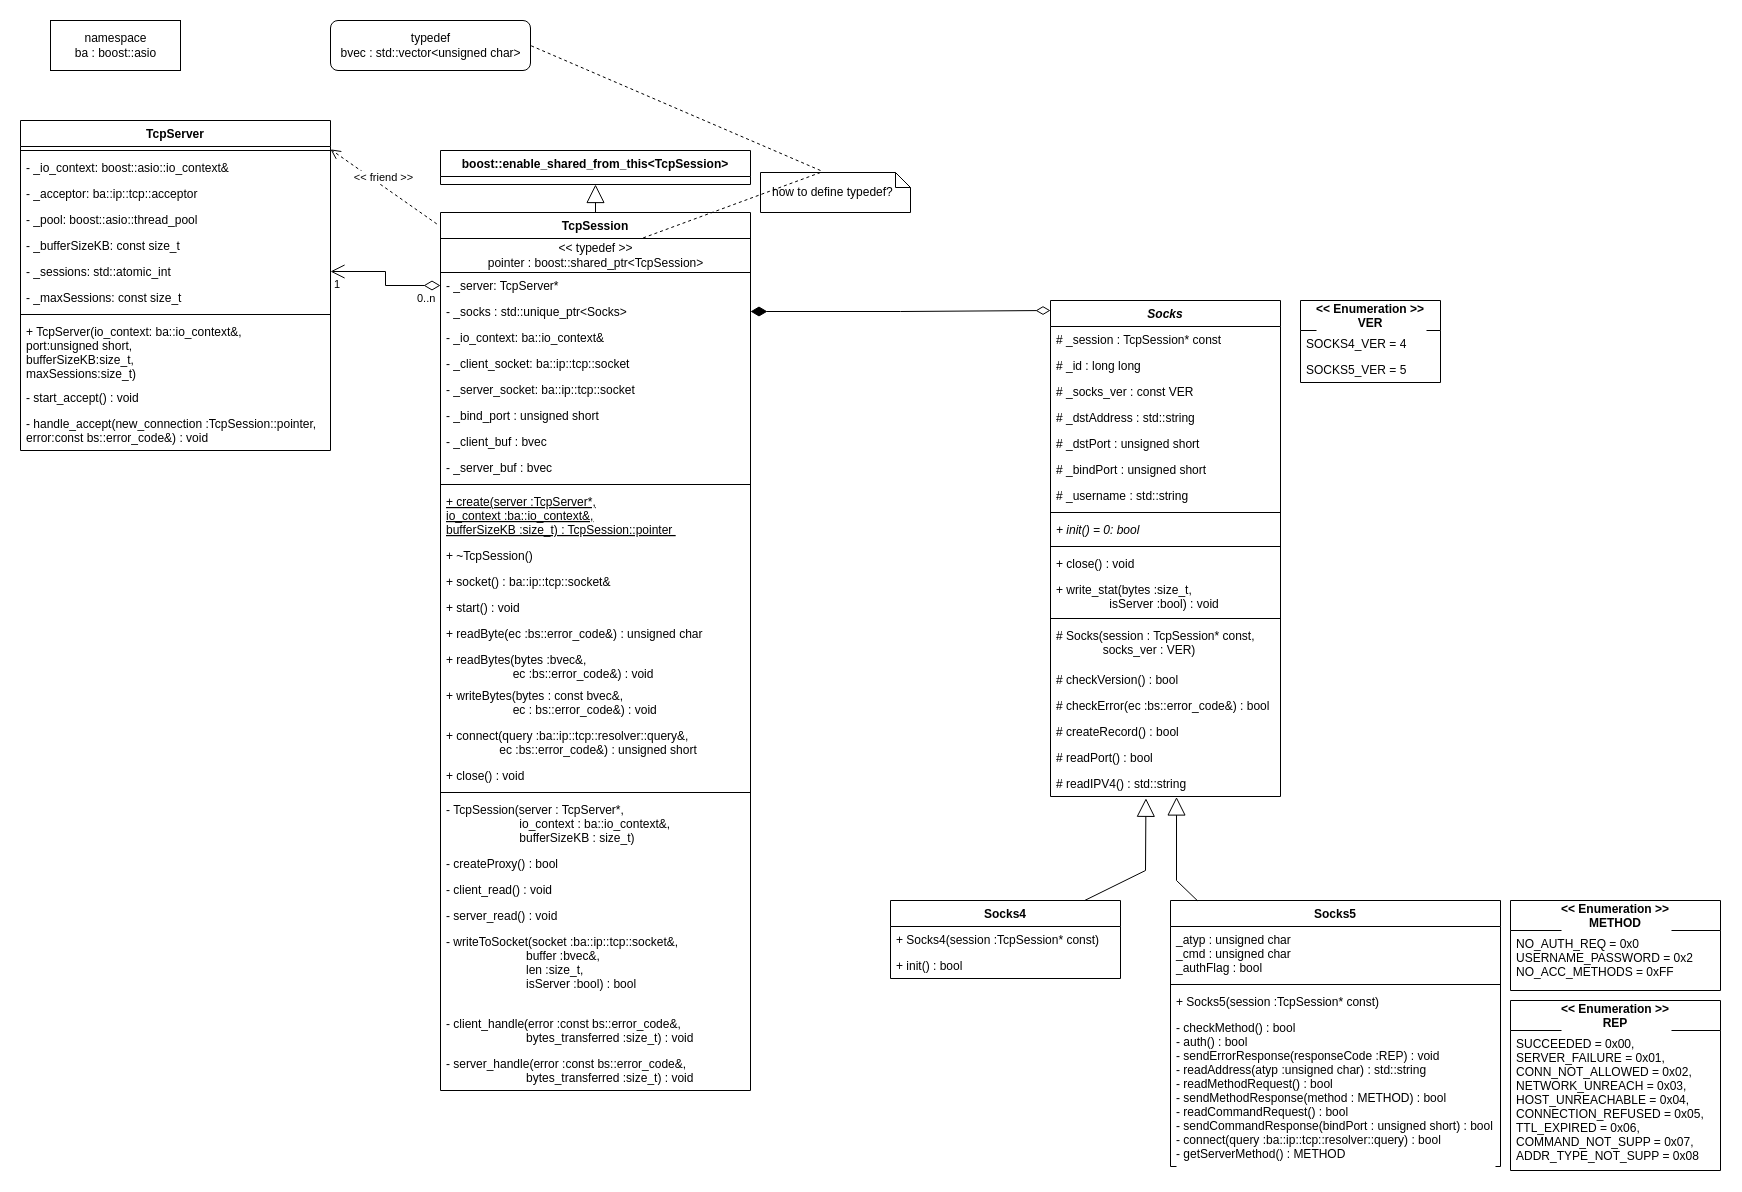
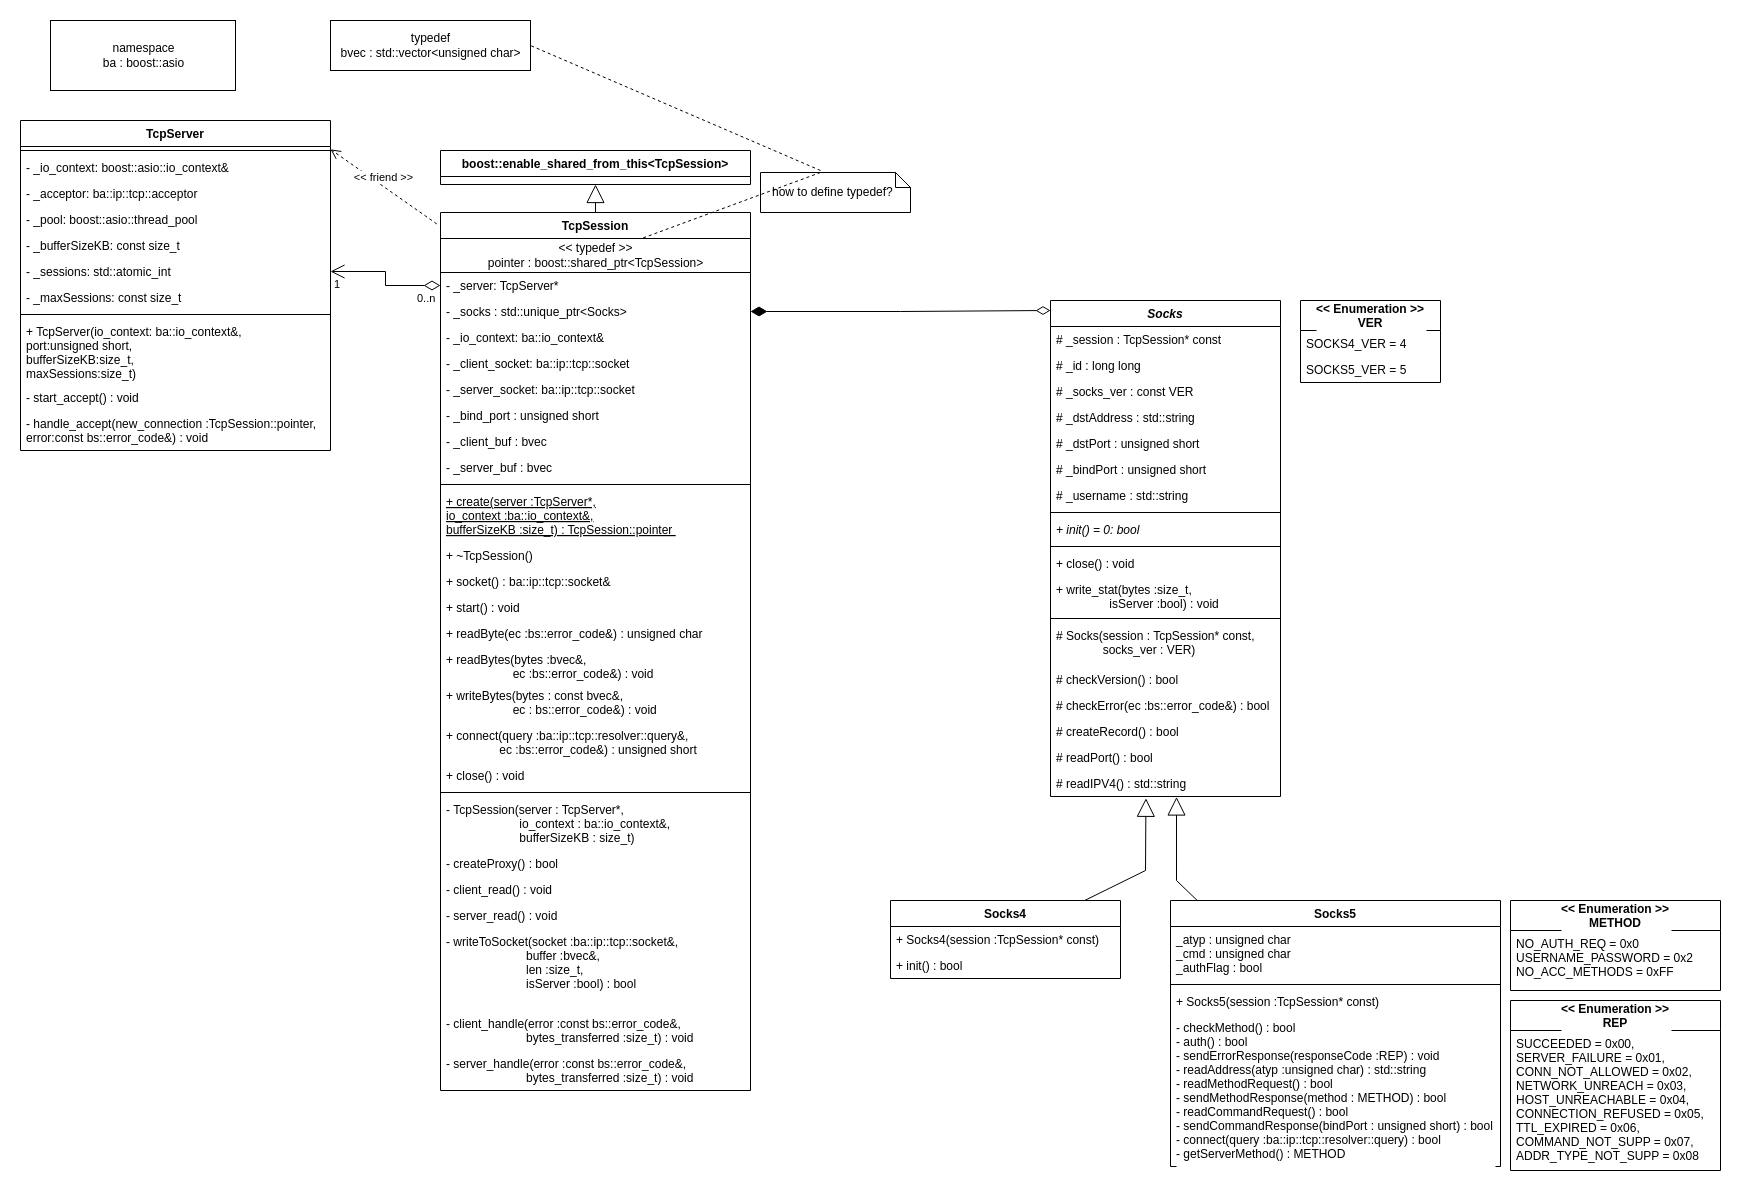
node "namespace ba : boost::asio": size 130x50 -> 185x70
node "typedef bvec : std::vector<unsigned char>": shape rounded rectangle -> rectangle
